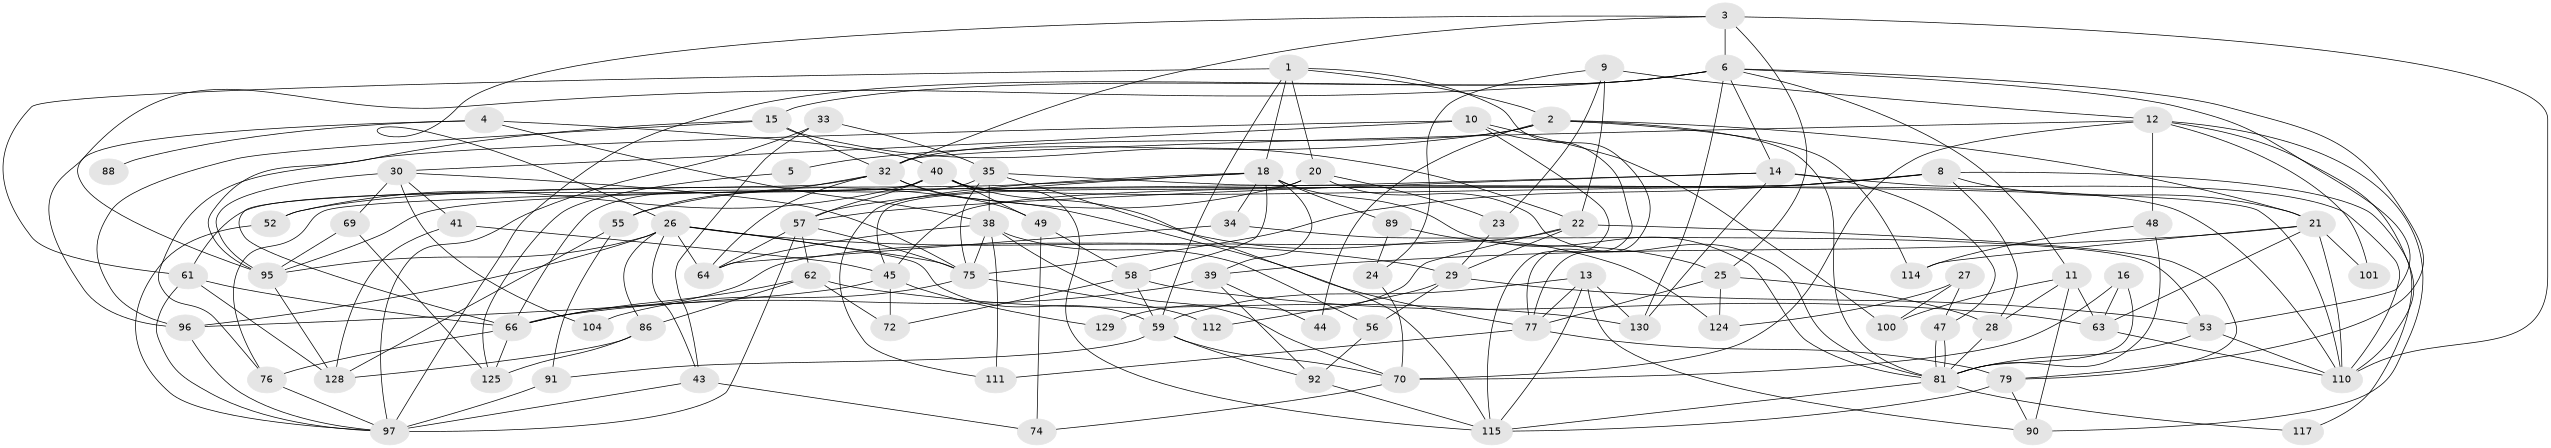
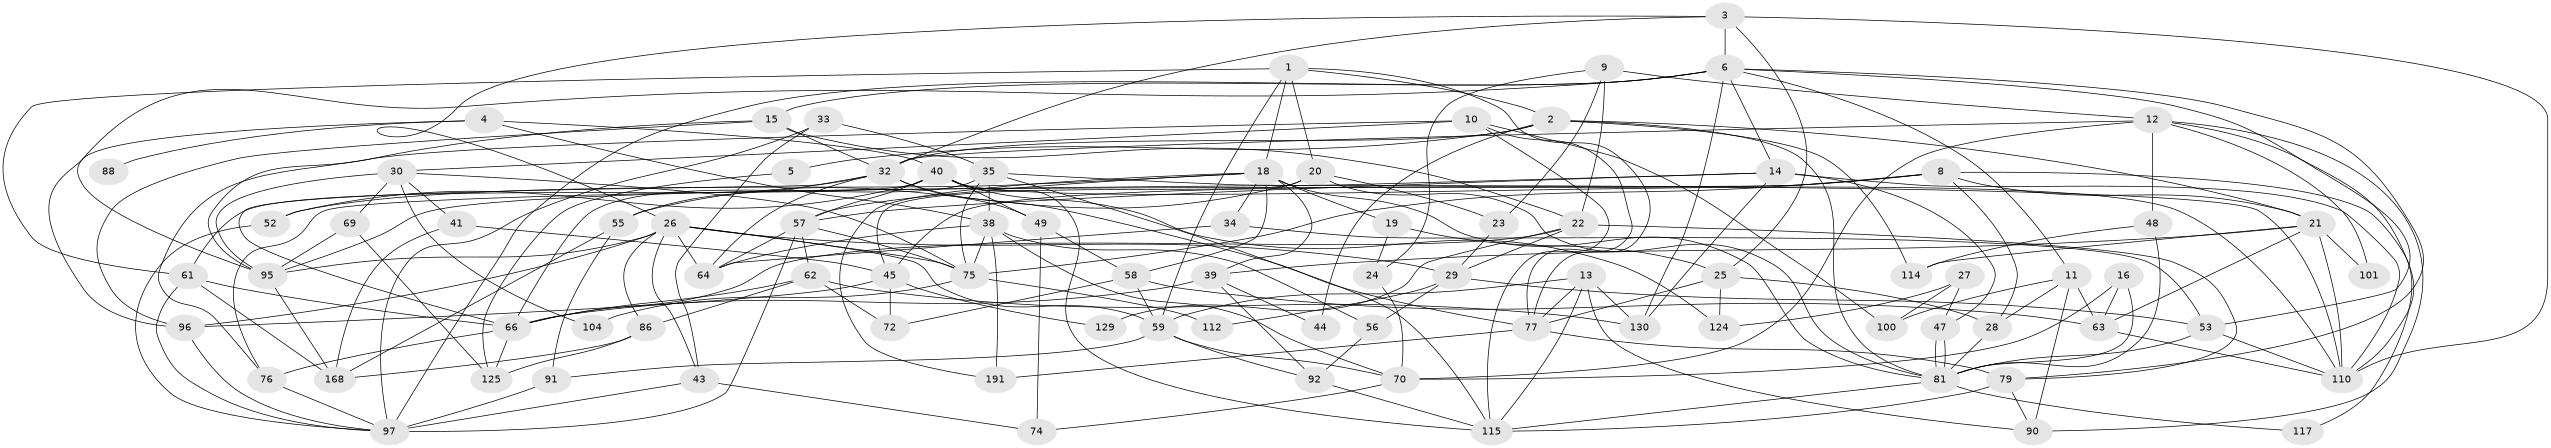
node "89": label "89" -> "19"
node "128": label "128" -> "168"
node "111": label "111" -> "191"
